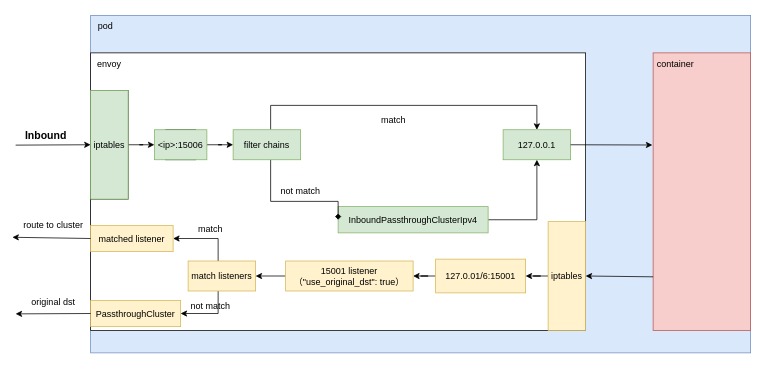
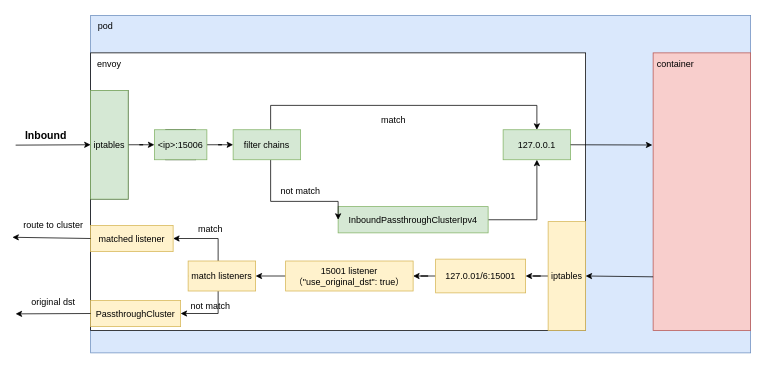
edge "filter chains" -> "InboundPassthroughClusterIpv4": arrowhead diamond -> classic
